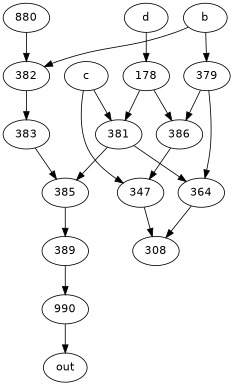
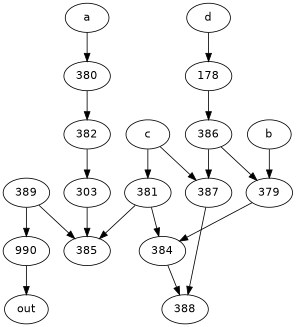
node "880": label "880" -> "380"
node "a": added
edge "b" -> "382": removed
edge "178" -> "381": removed
edge "379" -> "386": reversed
node "383": label "383" -> "303"
node "347": label "347" -> "387"
node "364": label "364" -> "384"
edge "385" -> "389": reversed
node "308": label "308" -> "388"
